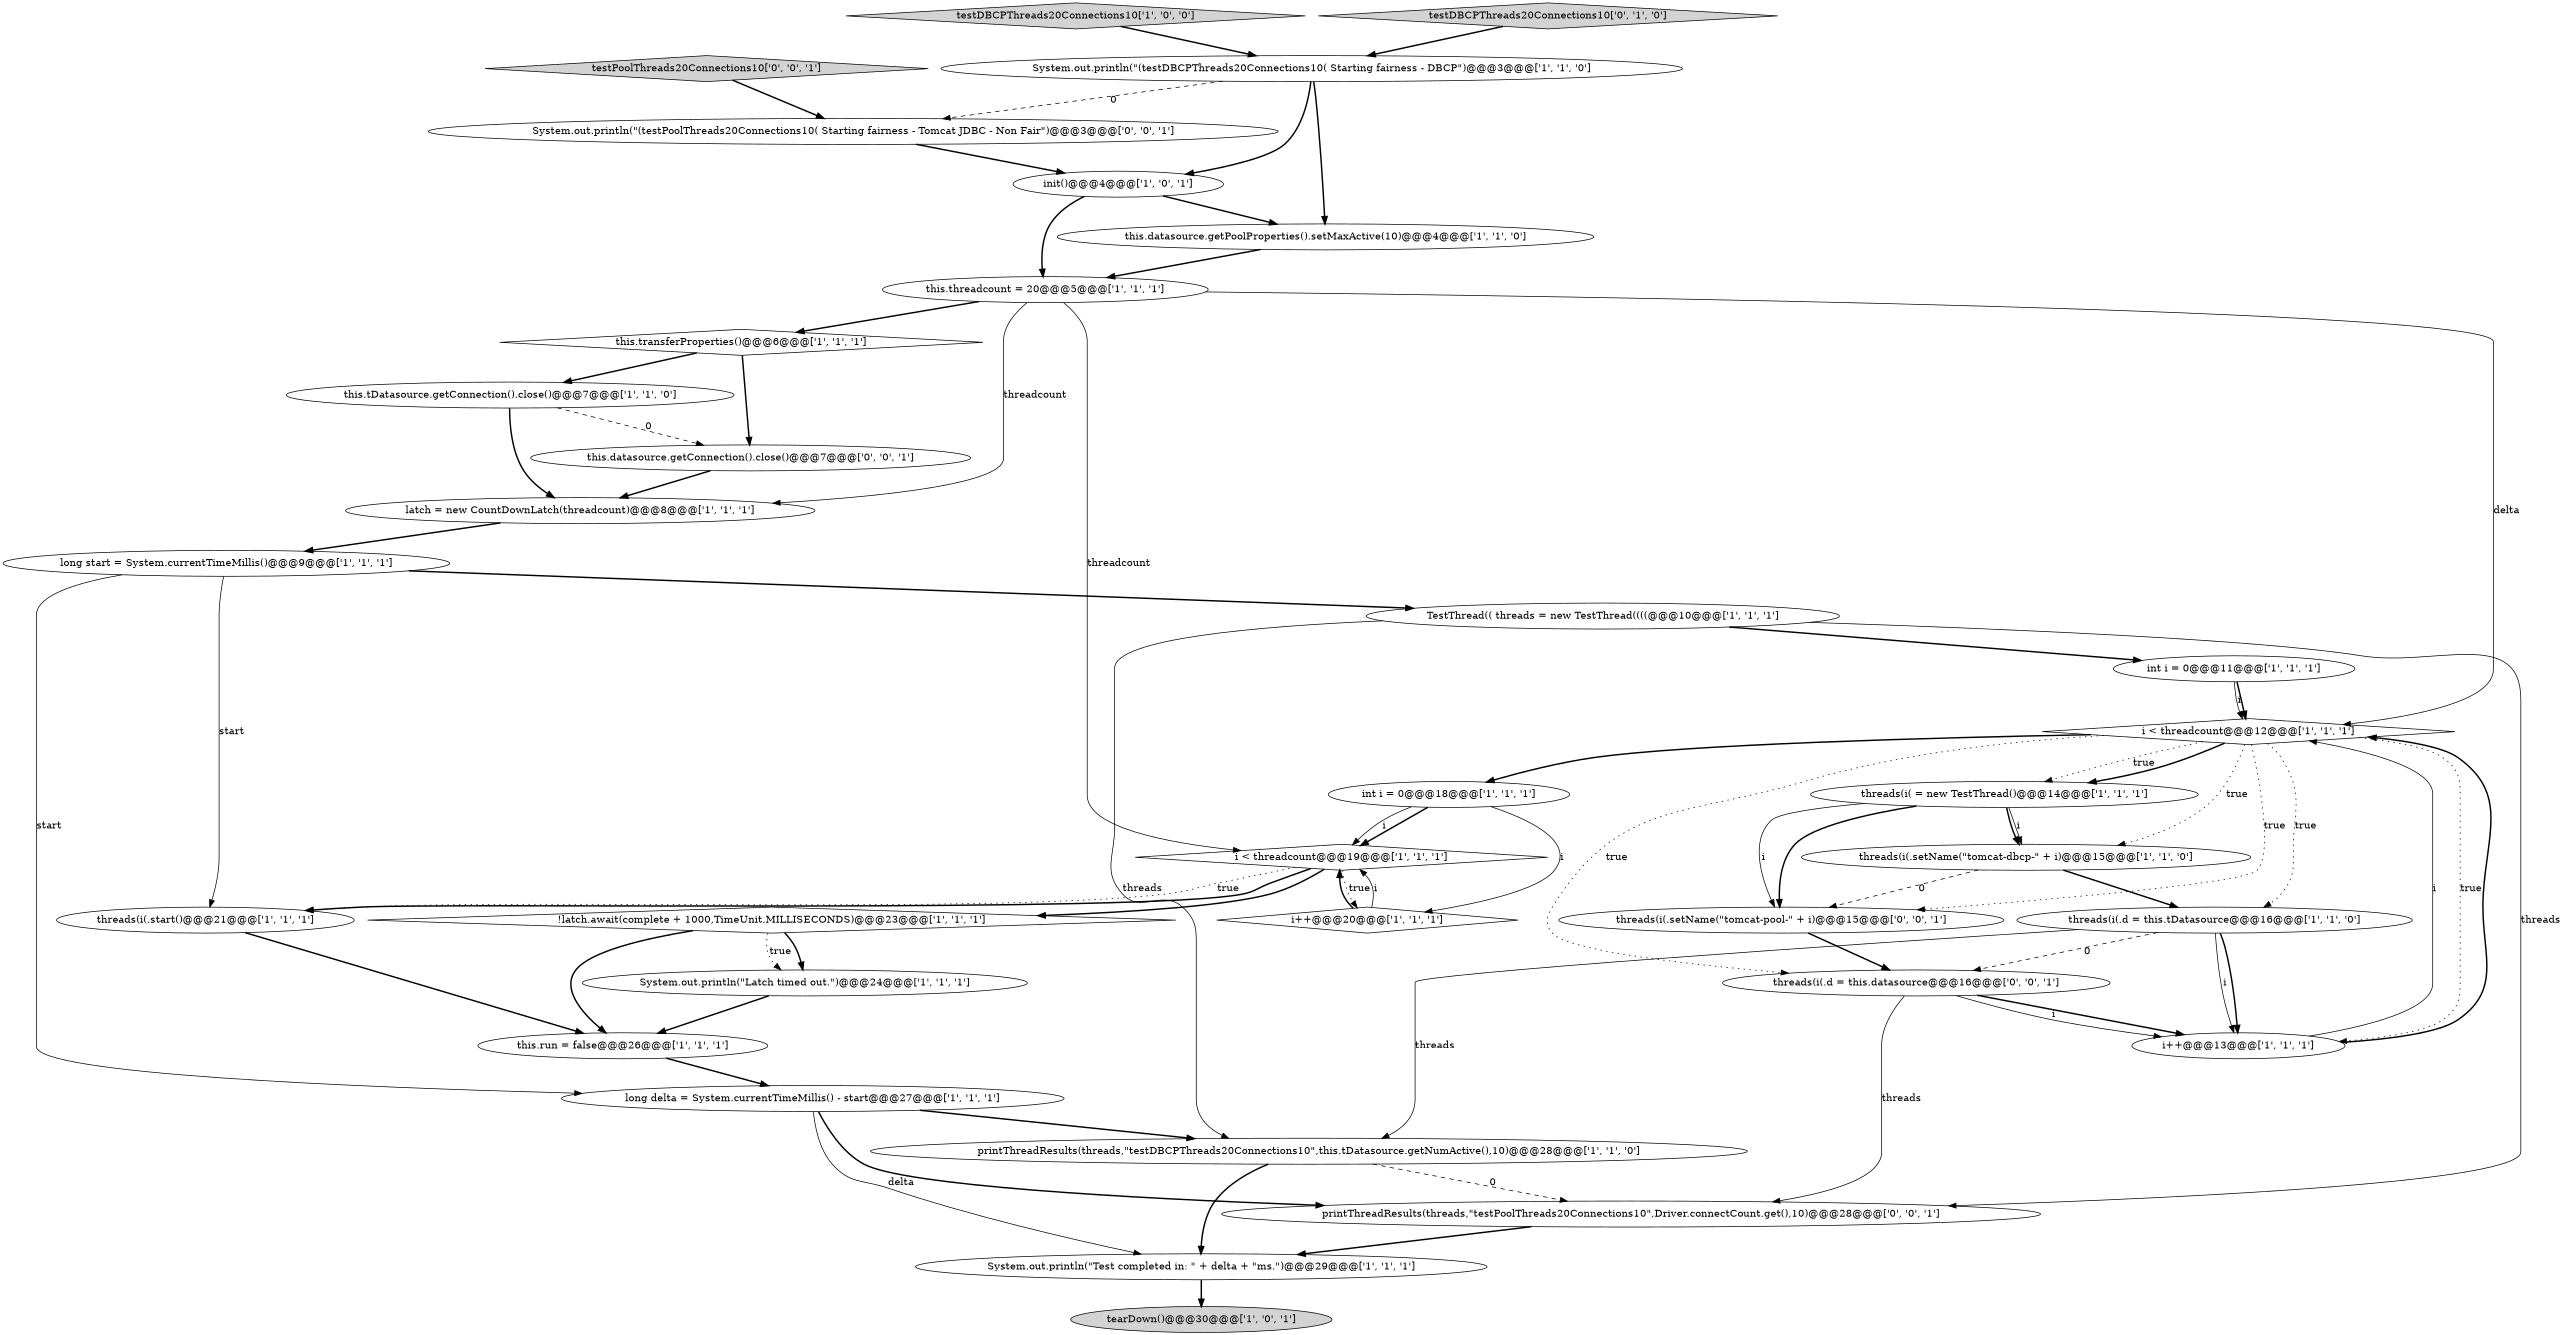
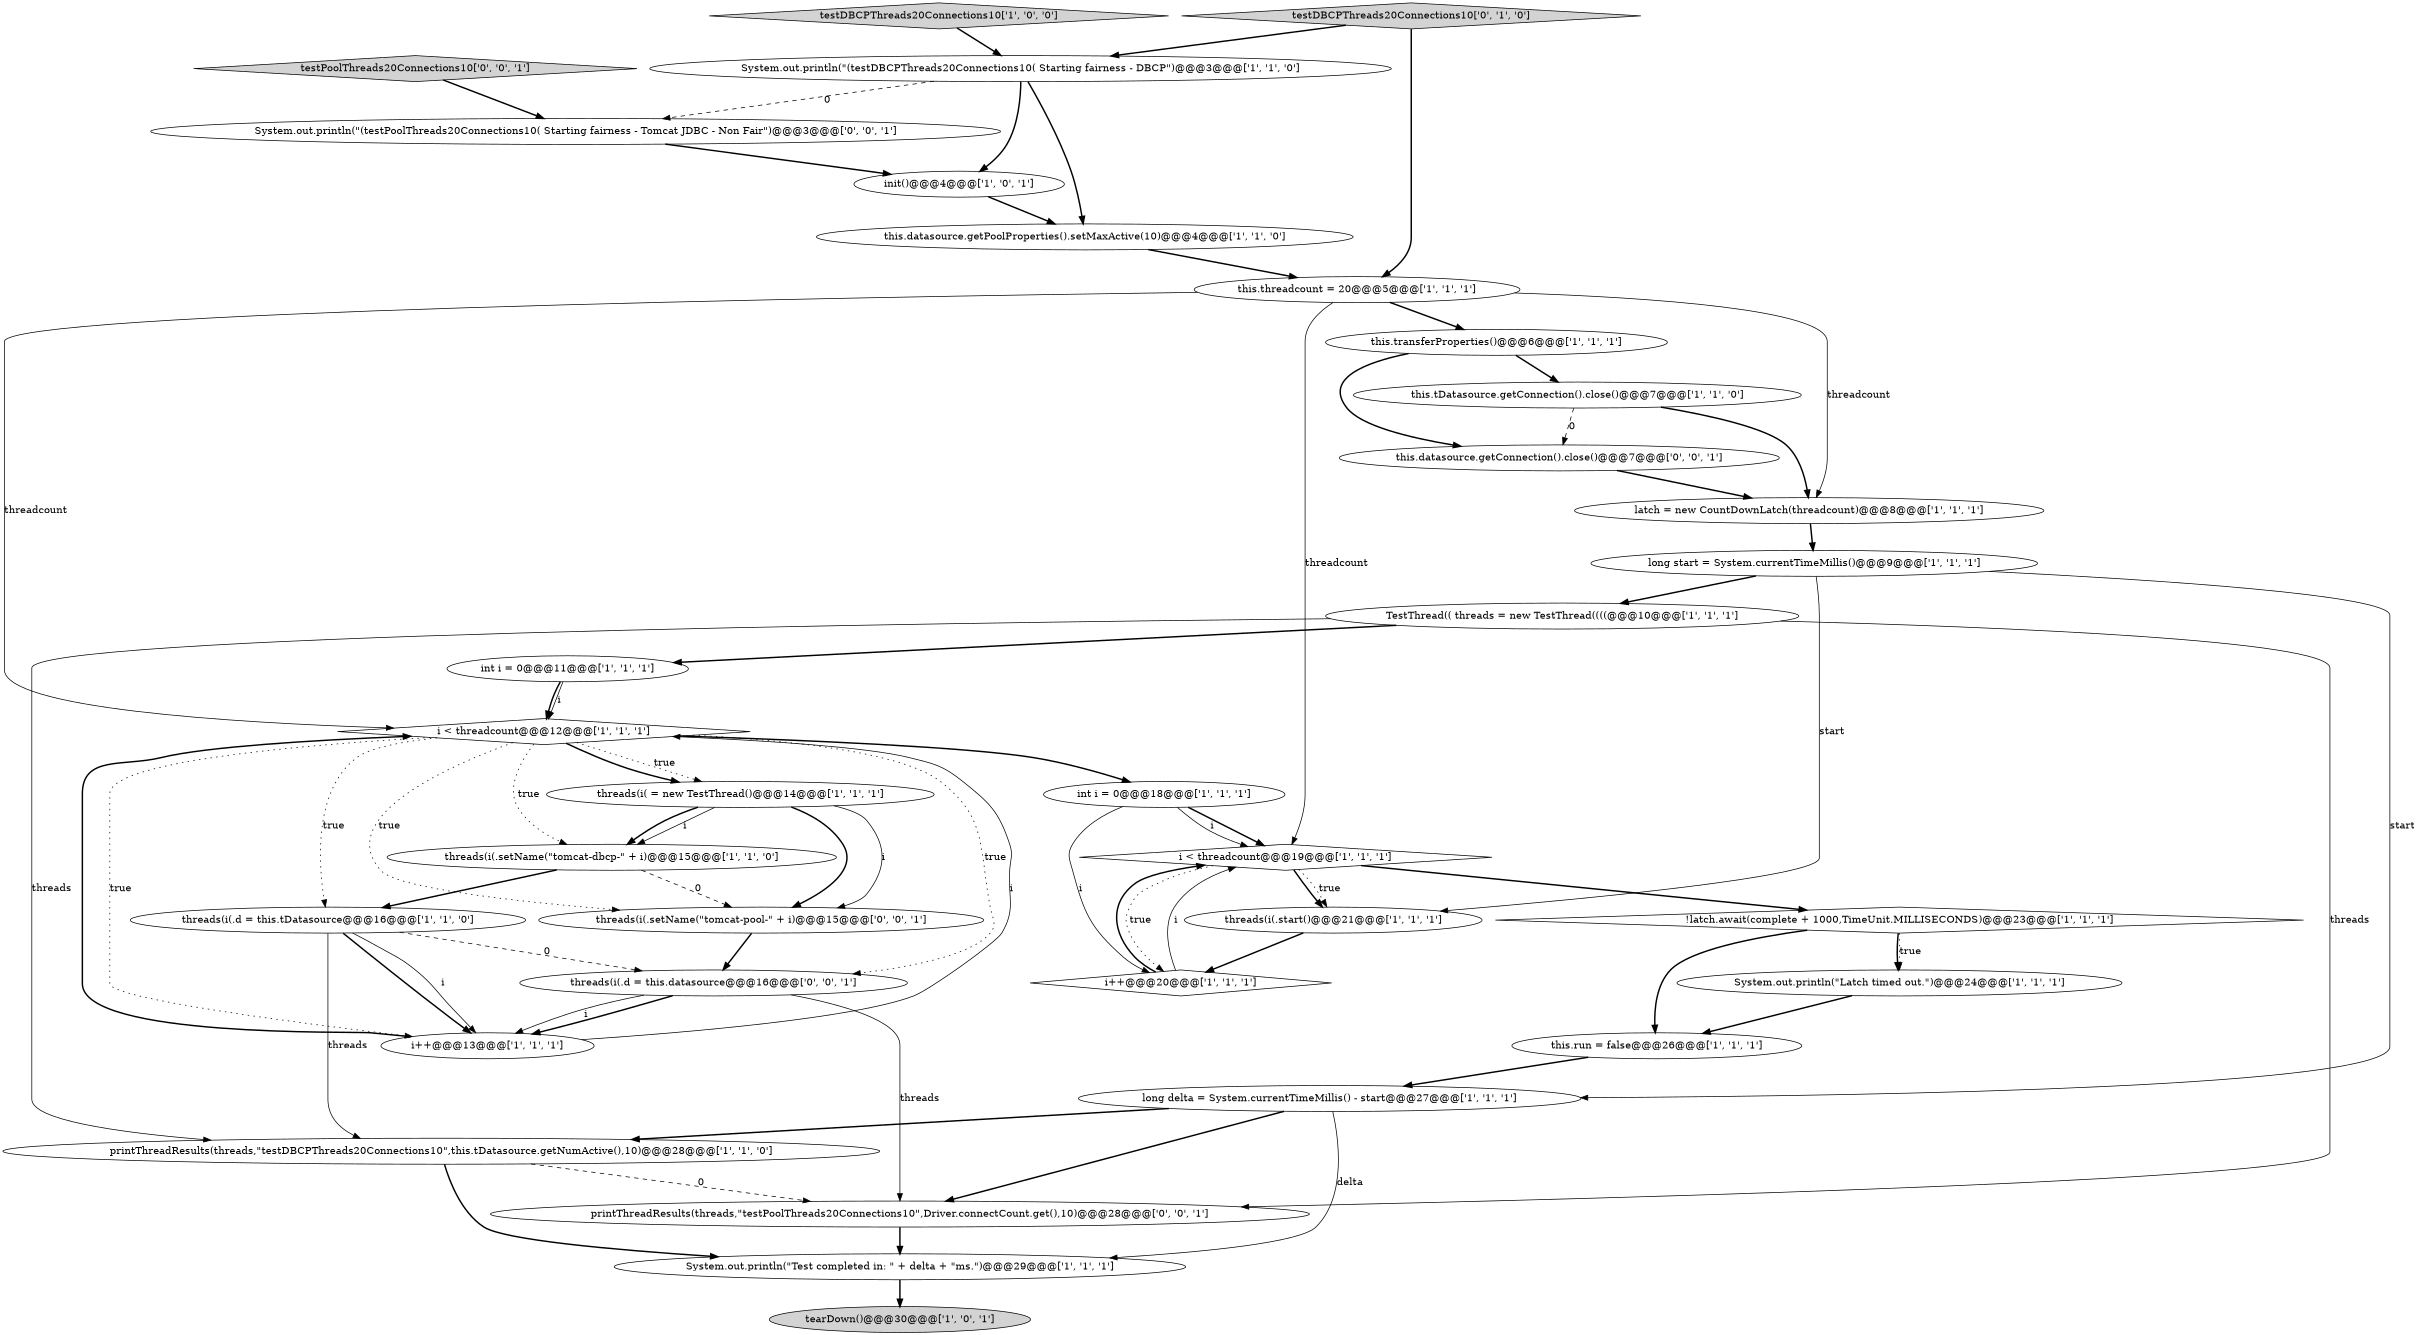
edge "init()@@@4@@@['1', '0', '1']" -> "this.threadcount = 20@@@5@@@['1', '1', '1']": now "testDBCPThreads20Connections10['0', '1', '0']" -> "this.threadcount = 20@@@5@@@['1', '1', '1']"
node "this.transferProperties()@@@6@@@['1', '1', '1']": shape diamond -> ellipse
edge "this.threadcount = 20@@@5@@@['1', '1', '1']" -> "i < threadcount@@@12@@@['1', '1', '1']": label "delta" -> "threadcount"
edge "threads(i(.start()@@@21@@@['1', '1', '1']" -> "this.run = false@@@26@@@['1', '1', '1']": now "threads(i(.start()@@@21@@@['1', '1', '1']" -> "i++@@@20@@@['1', '1', '1']"
